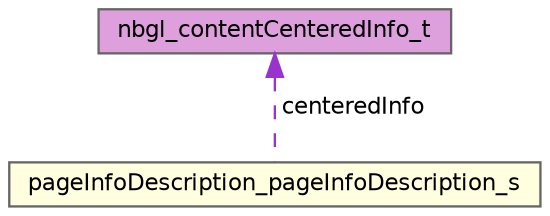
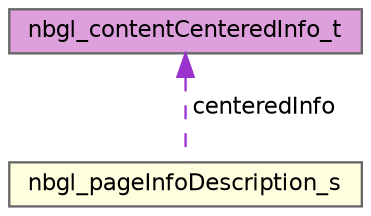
node "pageInfoDescription_pageInfoDescription_s": label "pageInfoDescription_pageInfoDescription_s" -> "nbgl_pageInfoDescription_s"
